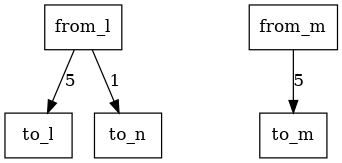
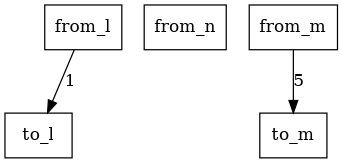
node "from_n": added
edge "from_l" -> "to_l": label "5" -> "1"
node "to_n": removed
